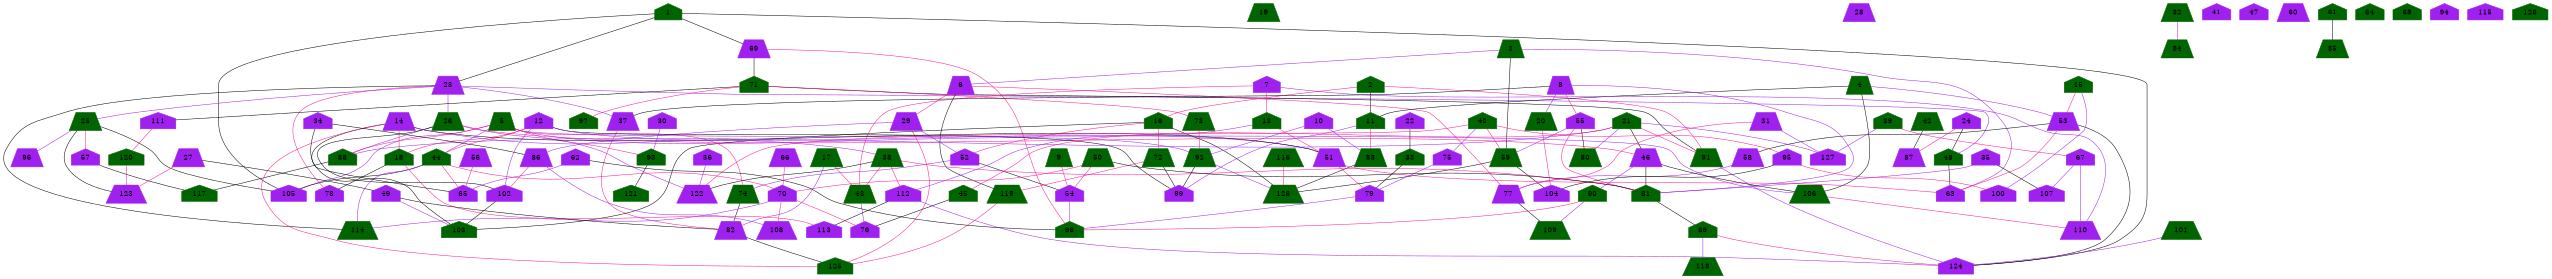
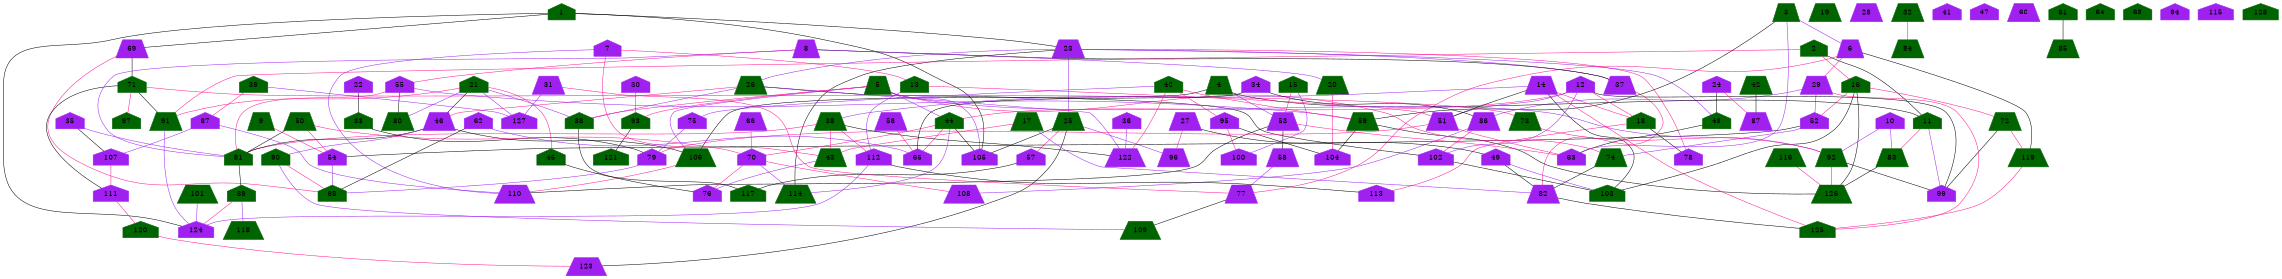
edge "107" -- "111": added
edge "27" -- "123": now "27" -- "96"
edge "53" -- "124": now "53" -- "110"
